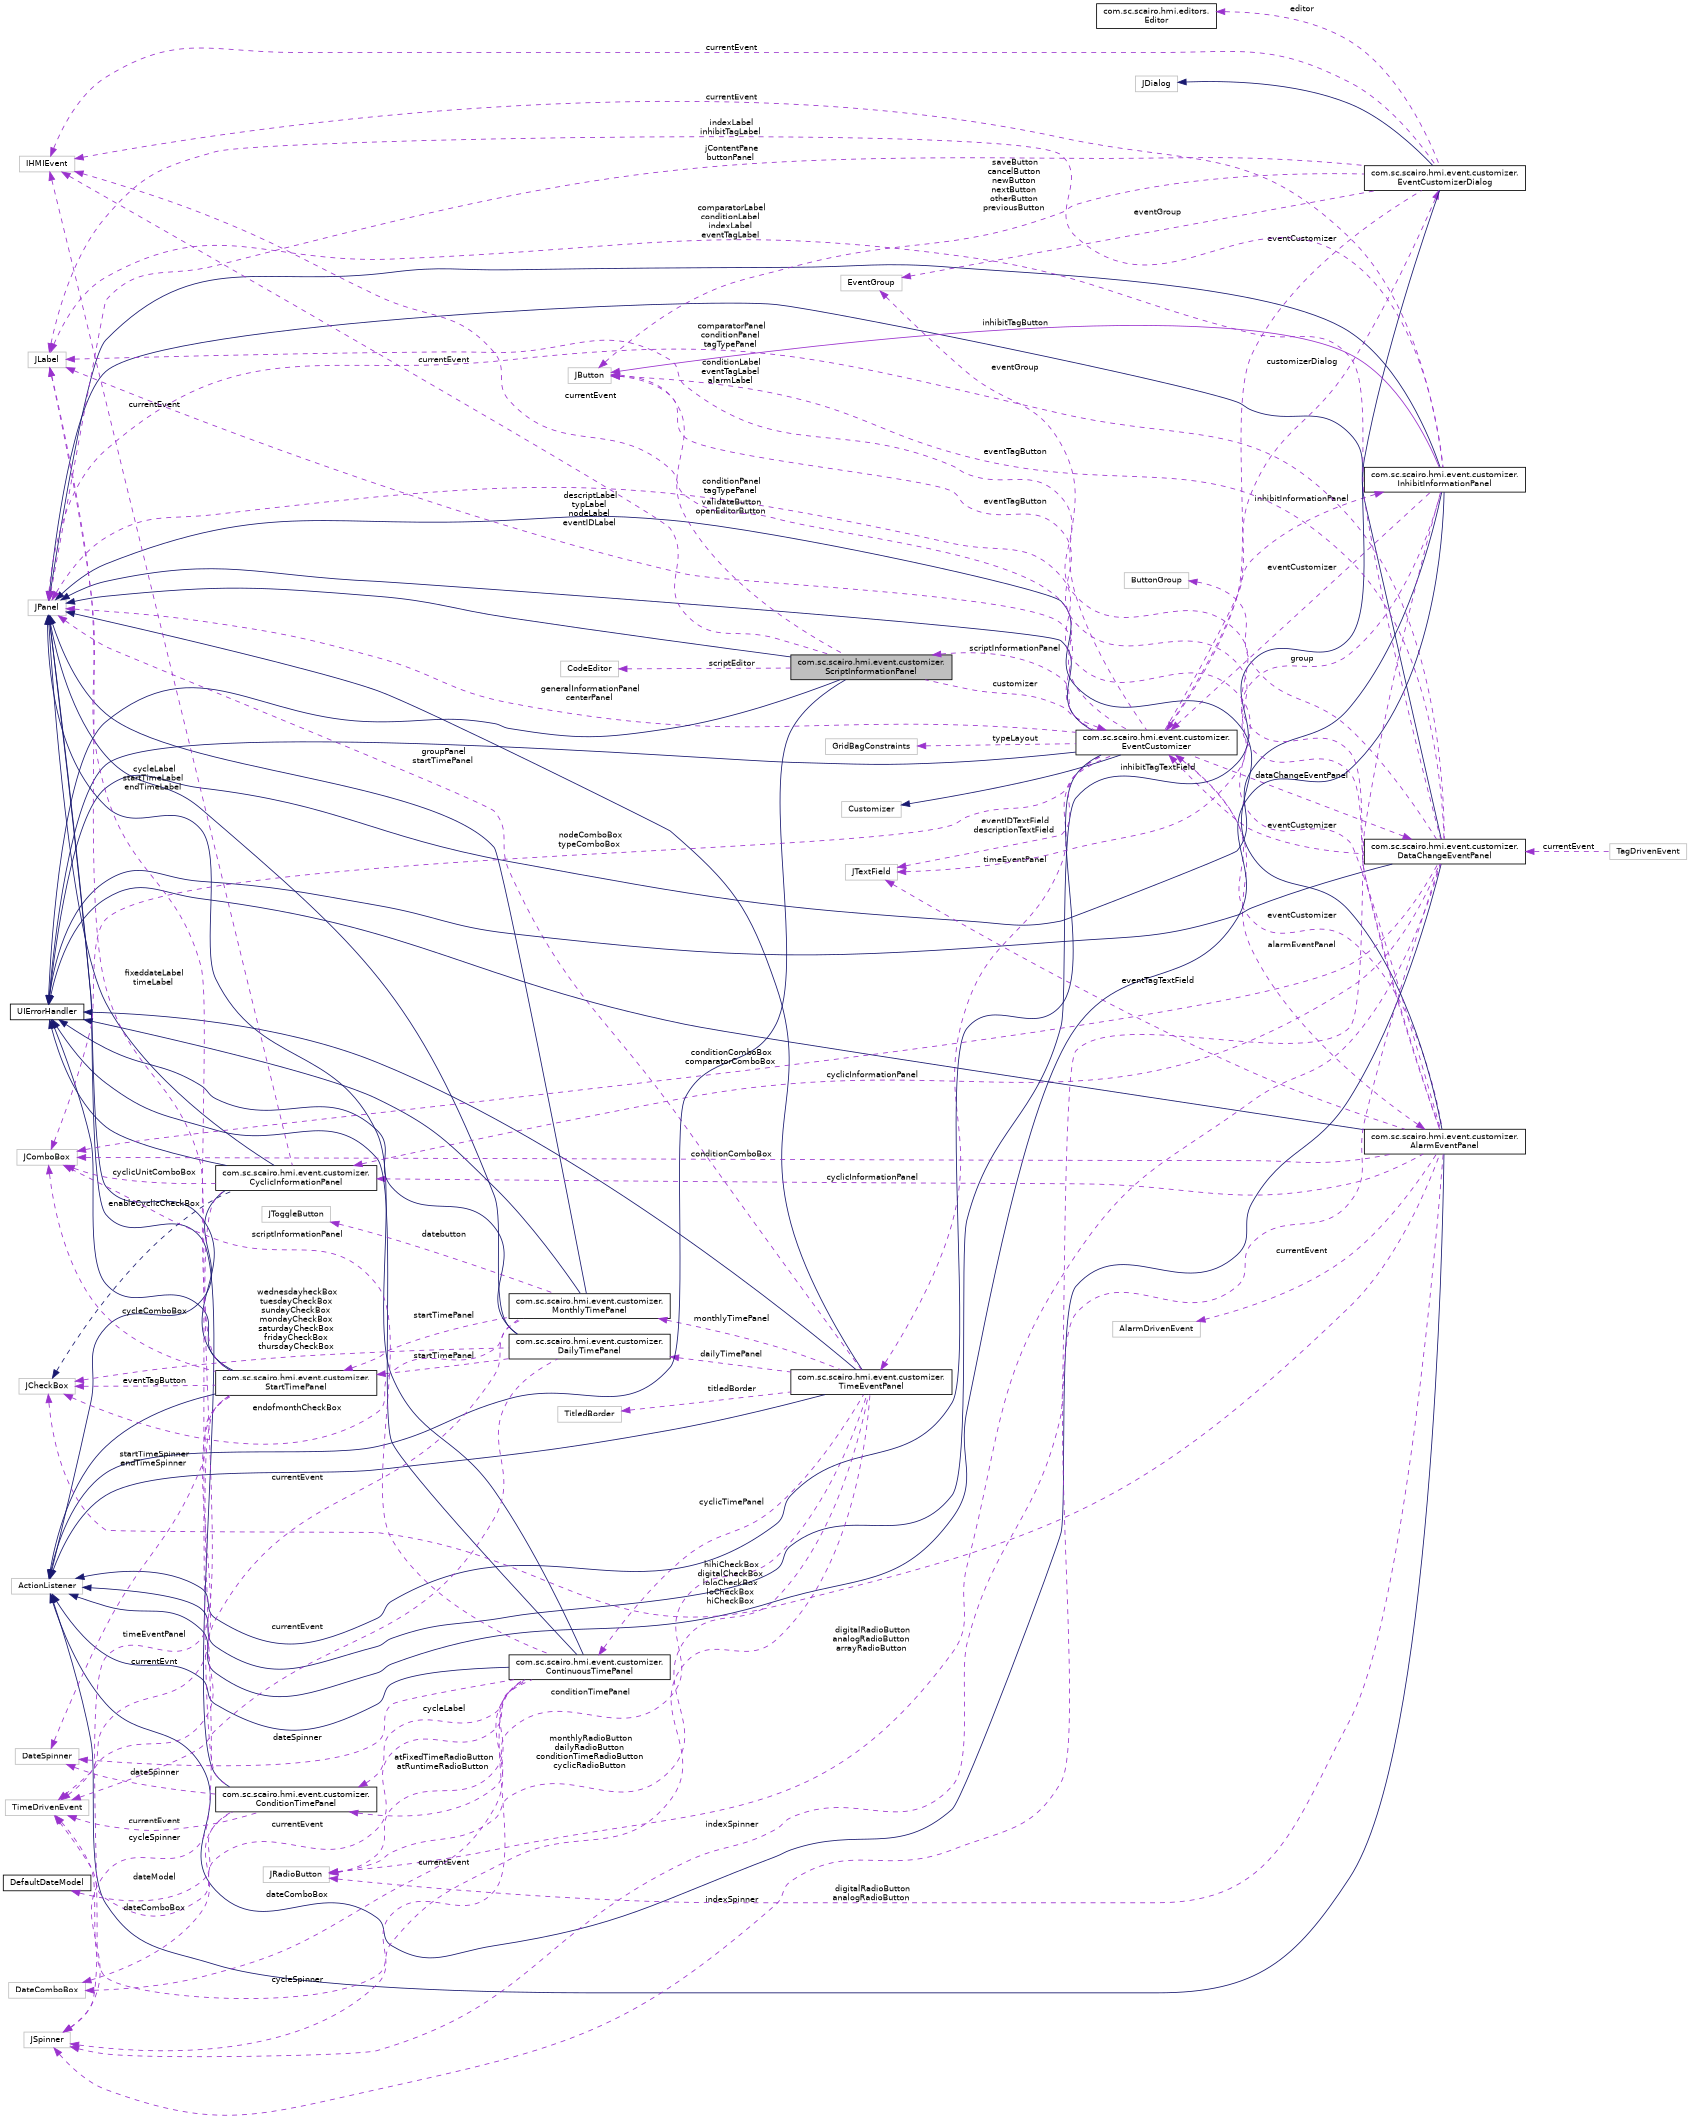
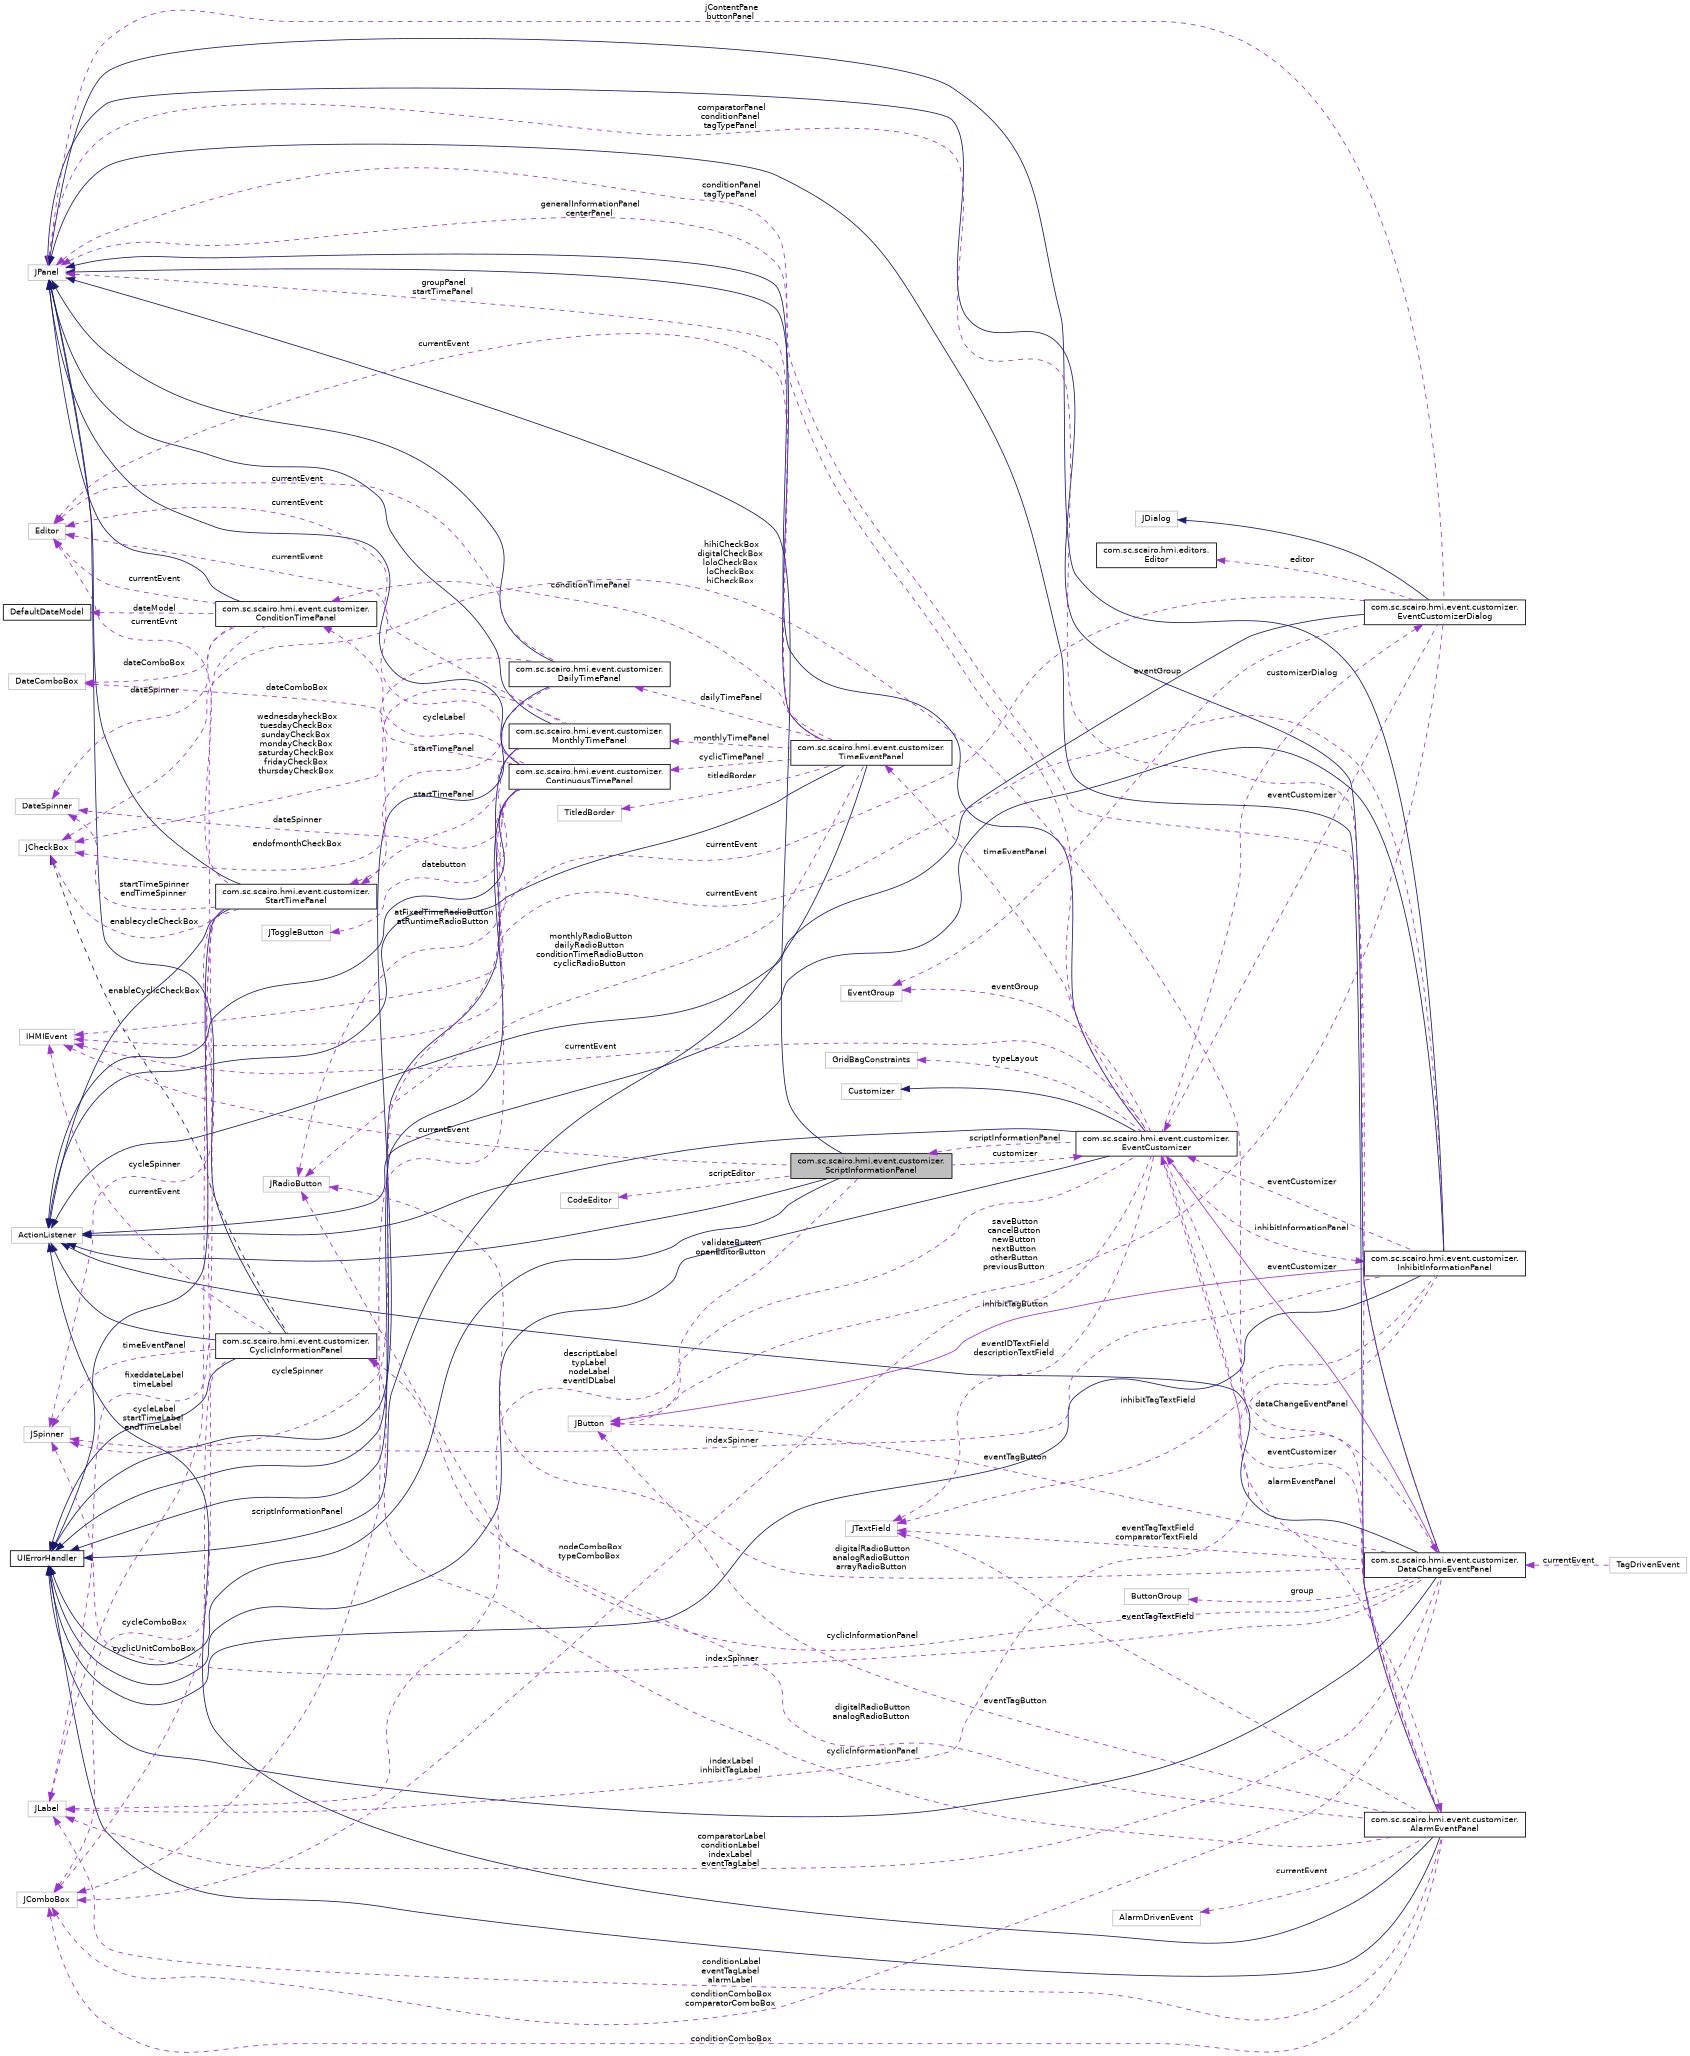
edge "com.sc.scairo.hmi.event.customizer. DataChangeEventPanel" -> "com.sc.scairo.hmi.event.customizer. EventCustomizer": style dashed -> solid
edge "com.sc.scairo.hmi.event.customizer. StartTimePanel" -> "JCheckBox": label " eventTagButton" -> " enablecycleCheckBox"
edge "com.sc.scairo.hmi.event.customizer. DataChangeEventPanel" -> "JTextField": added, label "eventTagTextField comparatorTextField"
node "TimeDrivenEvent": label "TimeDrivenEvent" -> "Editor"
